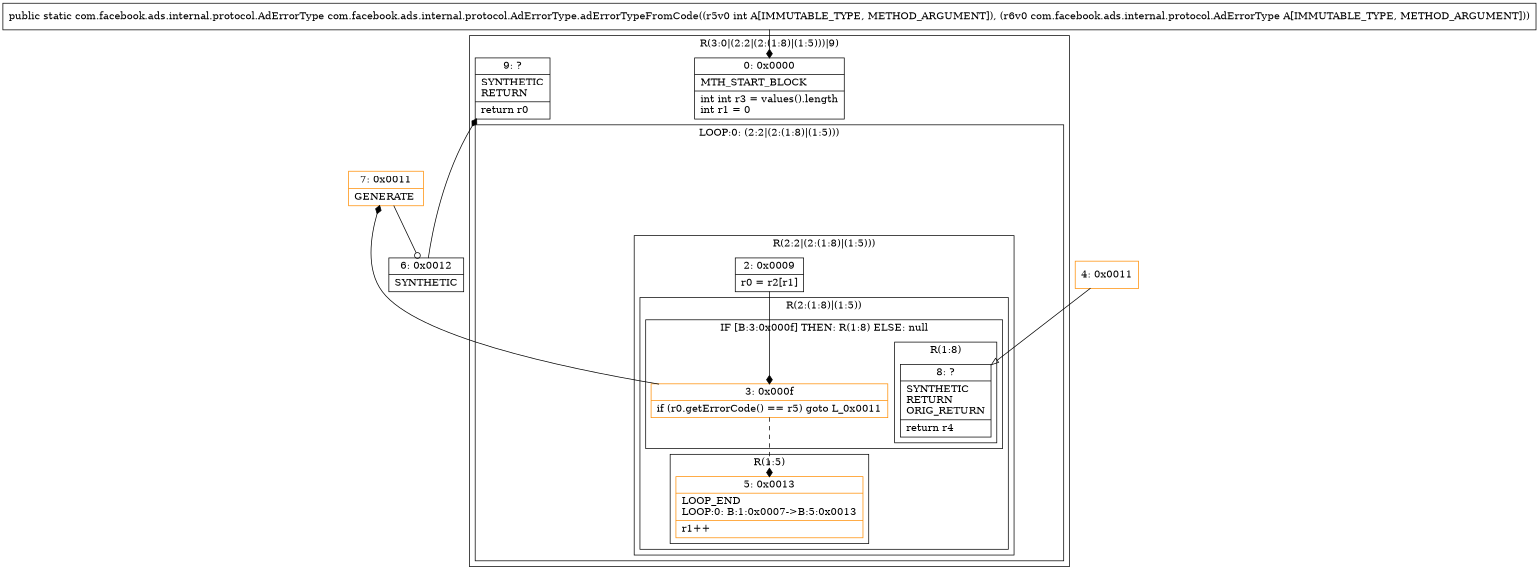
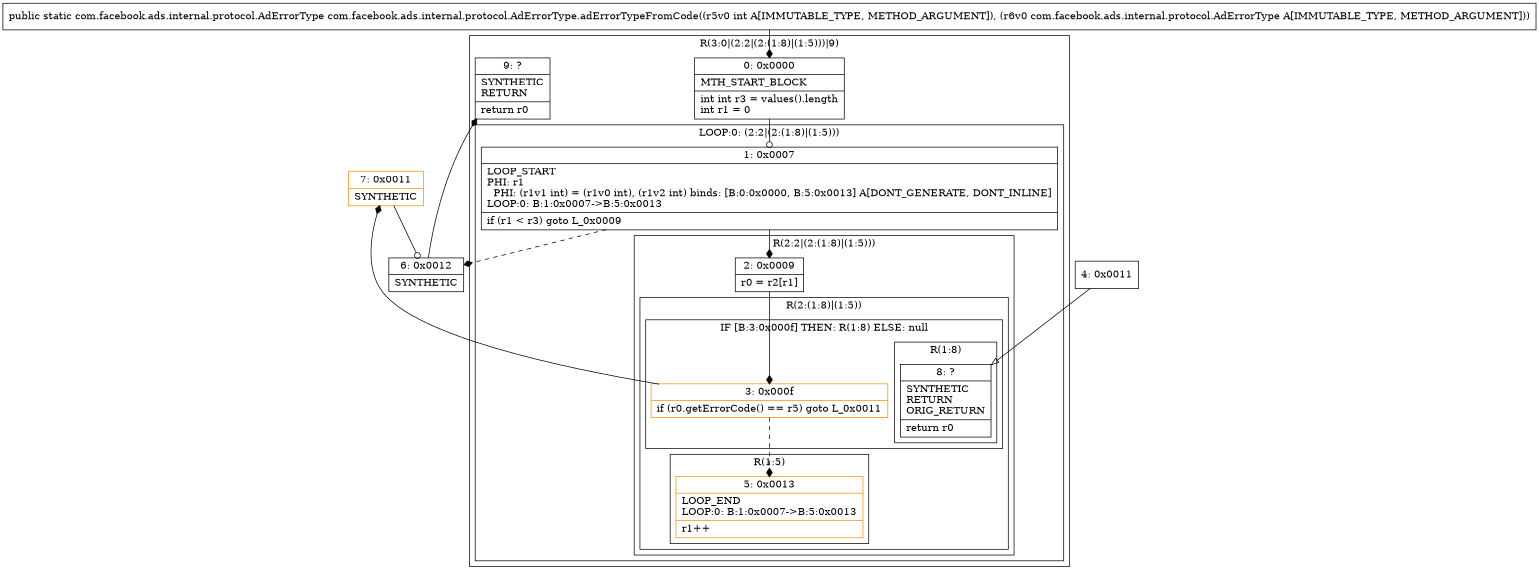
node "1: 0x0007": added
node "7: 0x0011": text "GENERATE" -> "SYNTHETIC"
node "4: 0x0011": color darkorange -> black
node "8: ?": text "return r4" -> "return r0"
